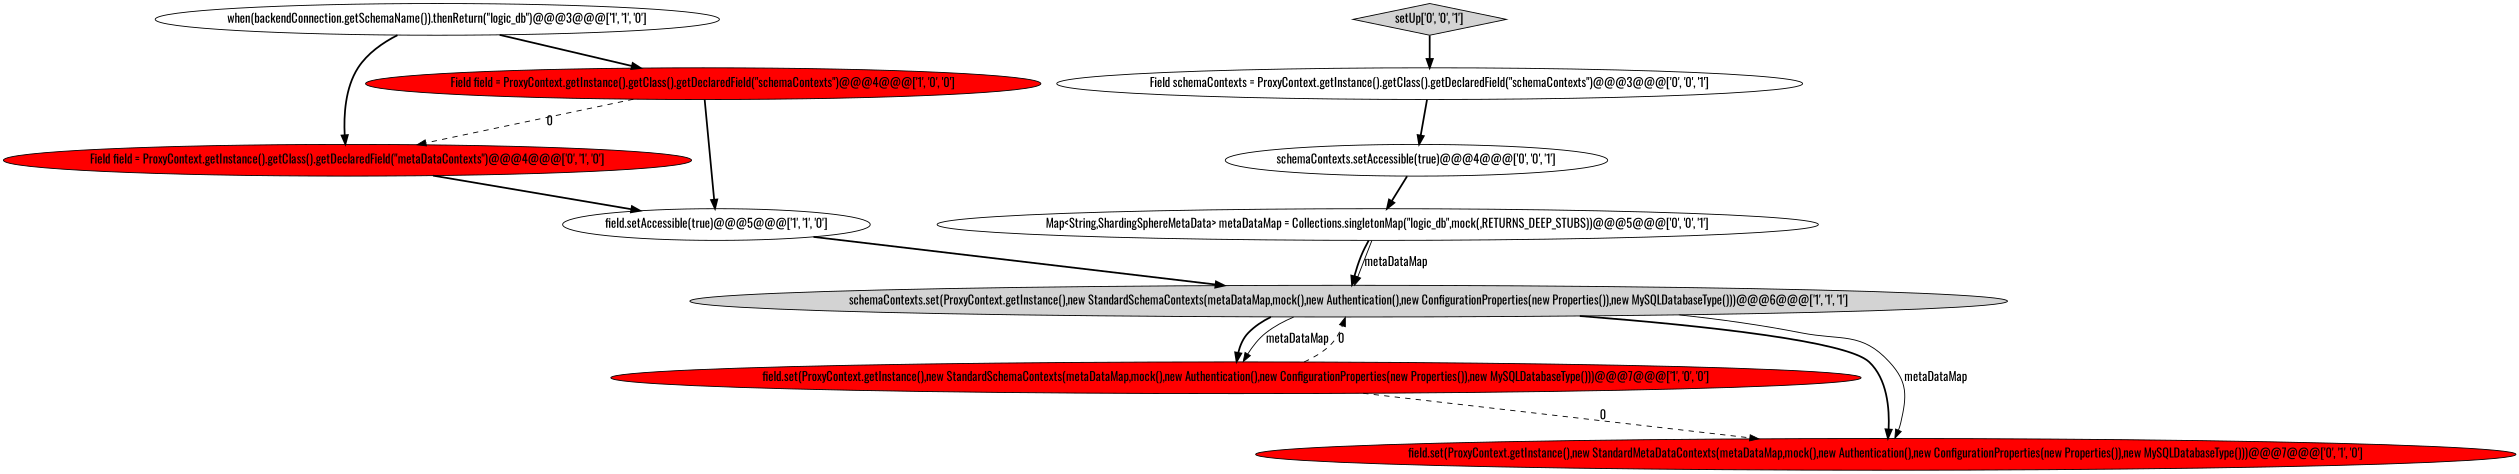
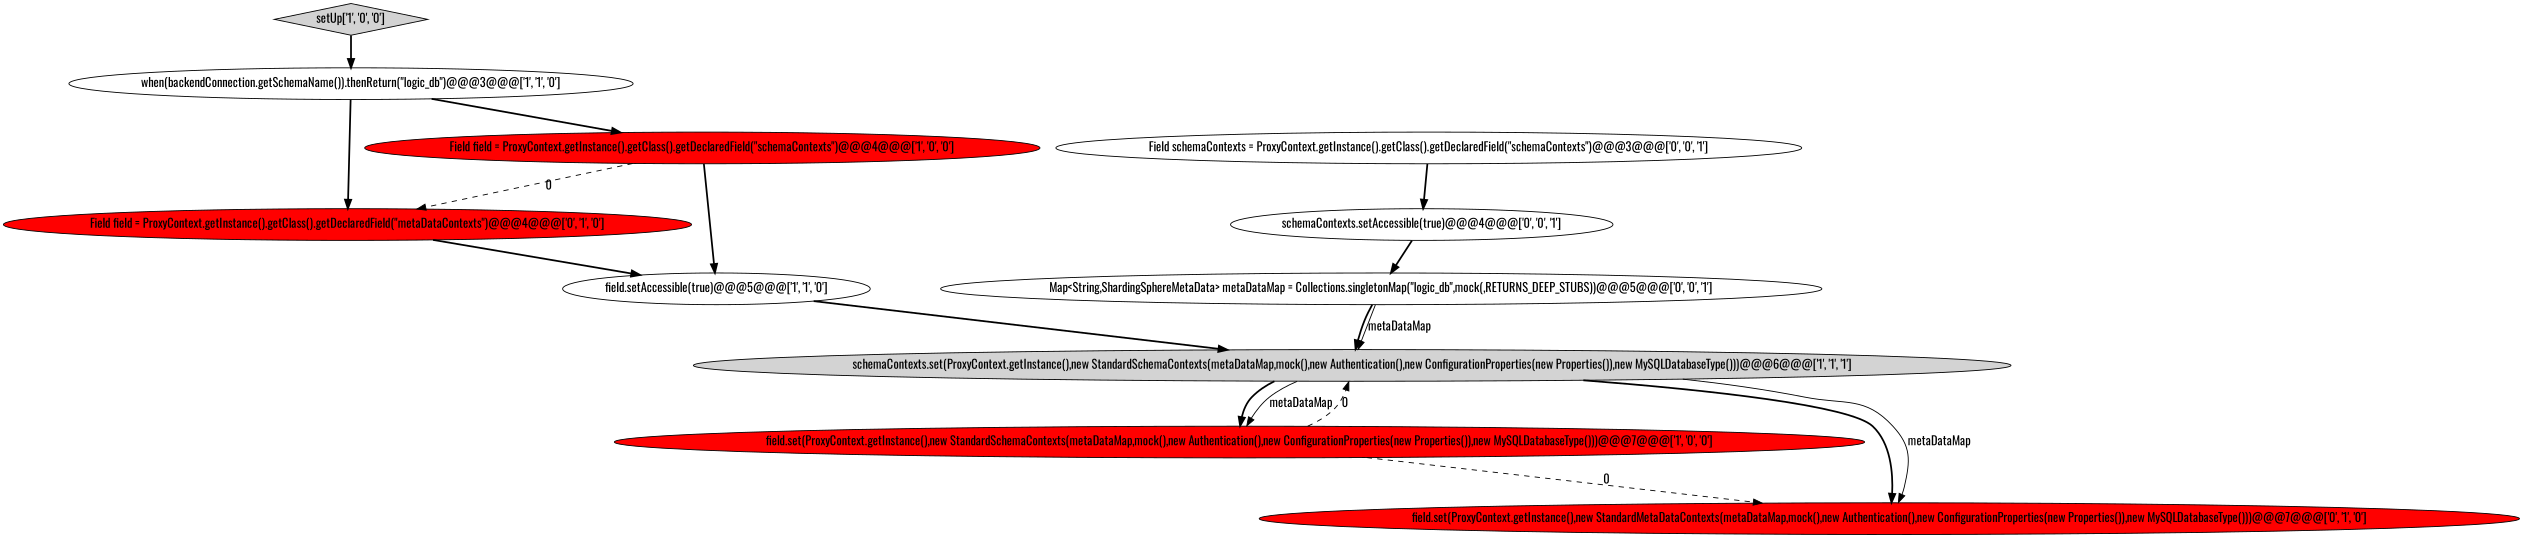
node "setUp['1', '0', '0']": added
node "setUp['0', '0', '1']": removed
